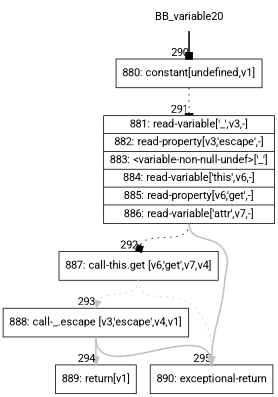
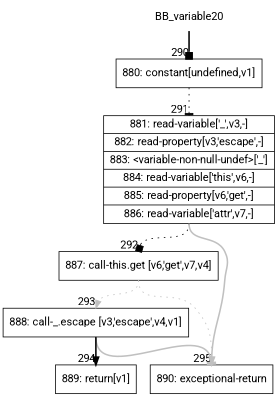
edge "888: call-_.escape [v3,'escape',v4,v1]" -> "890: exceptional-return": arrowhead normal -> tee
edge "888: call-_.escape [v3,'escape',v4,v1]" -> "889: return[v1]": color gray -> black
